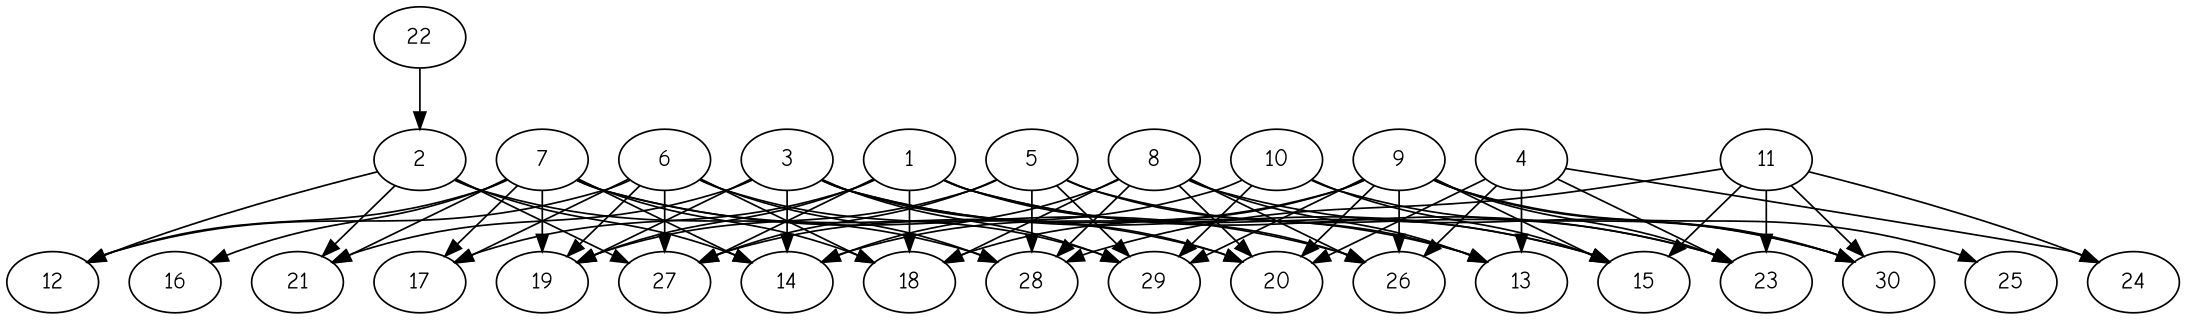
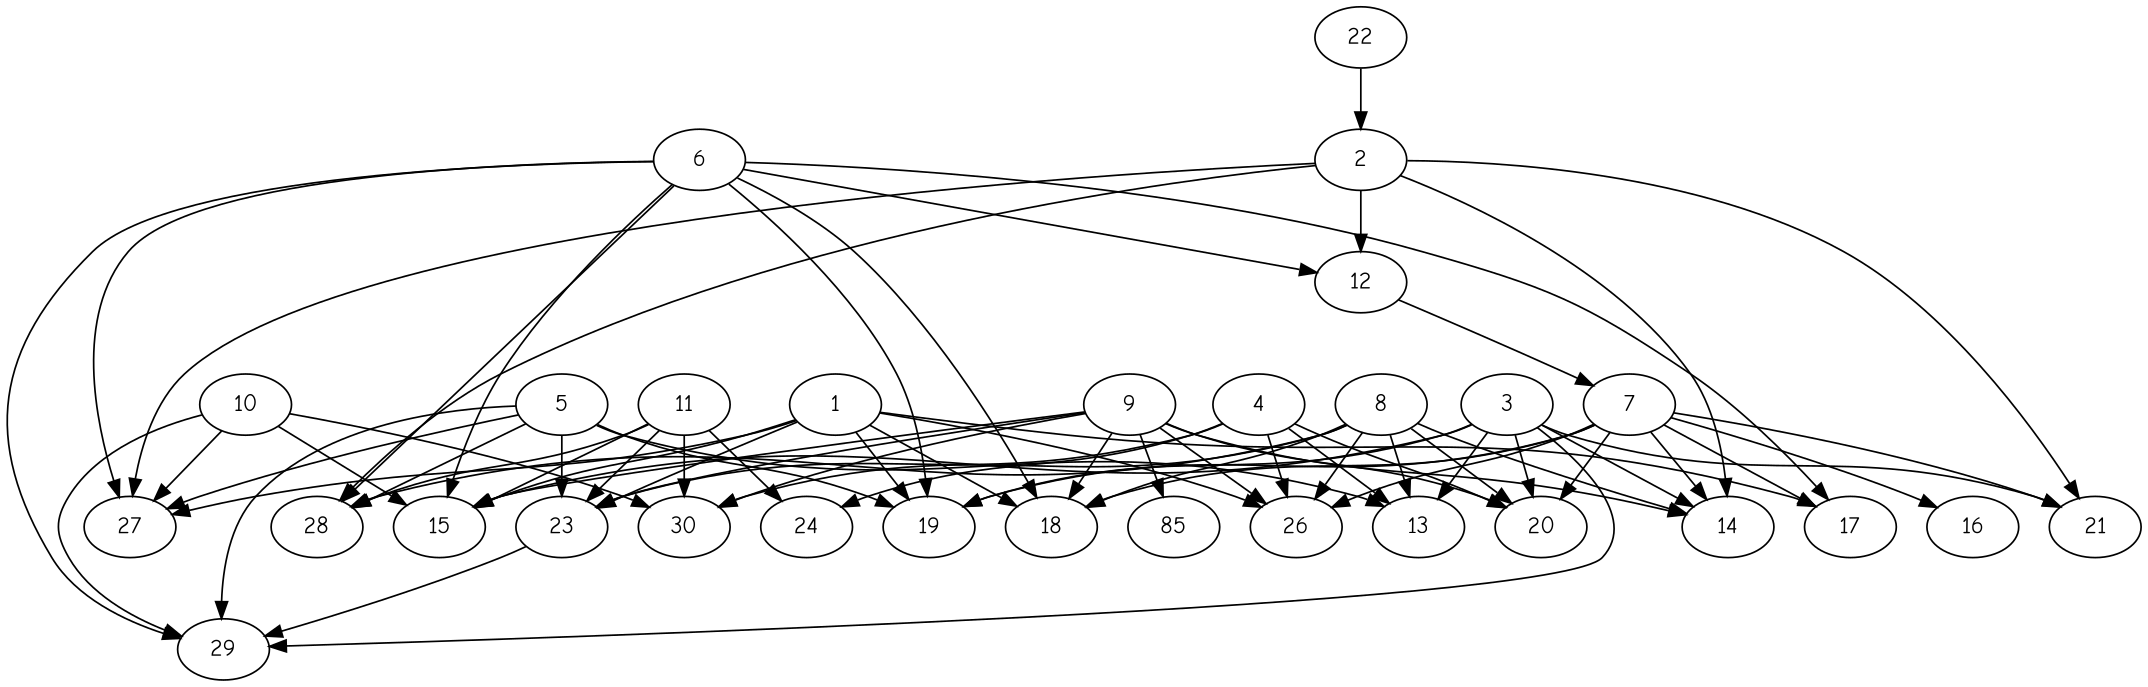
edge "9" -> "29": now "23" -> "29"
edge "7" -> "12": reversed
node "25": label "25" -> "85"
edge "6" -> "15": added
